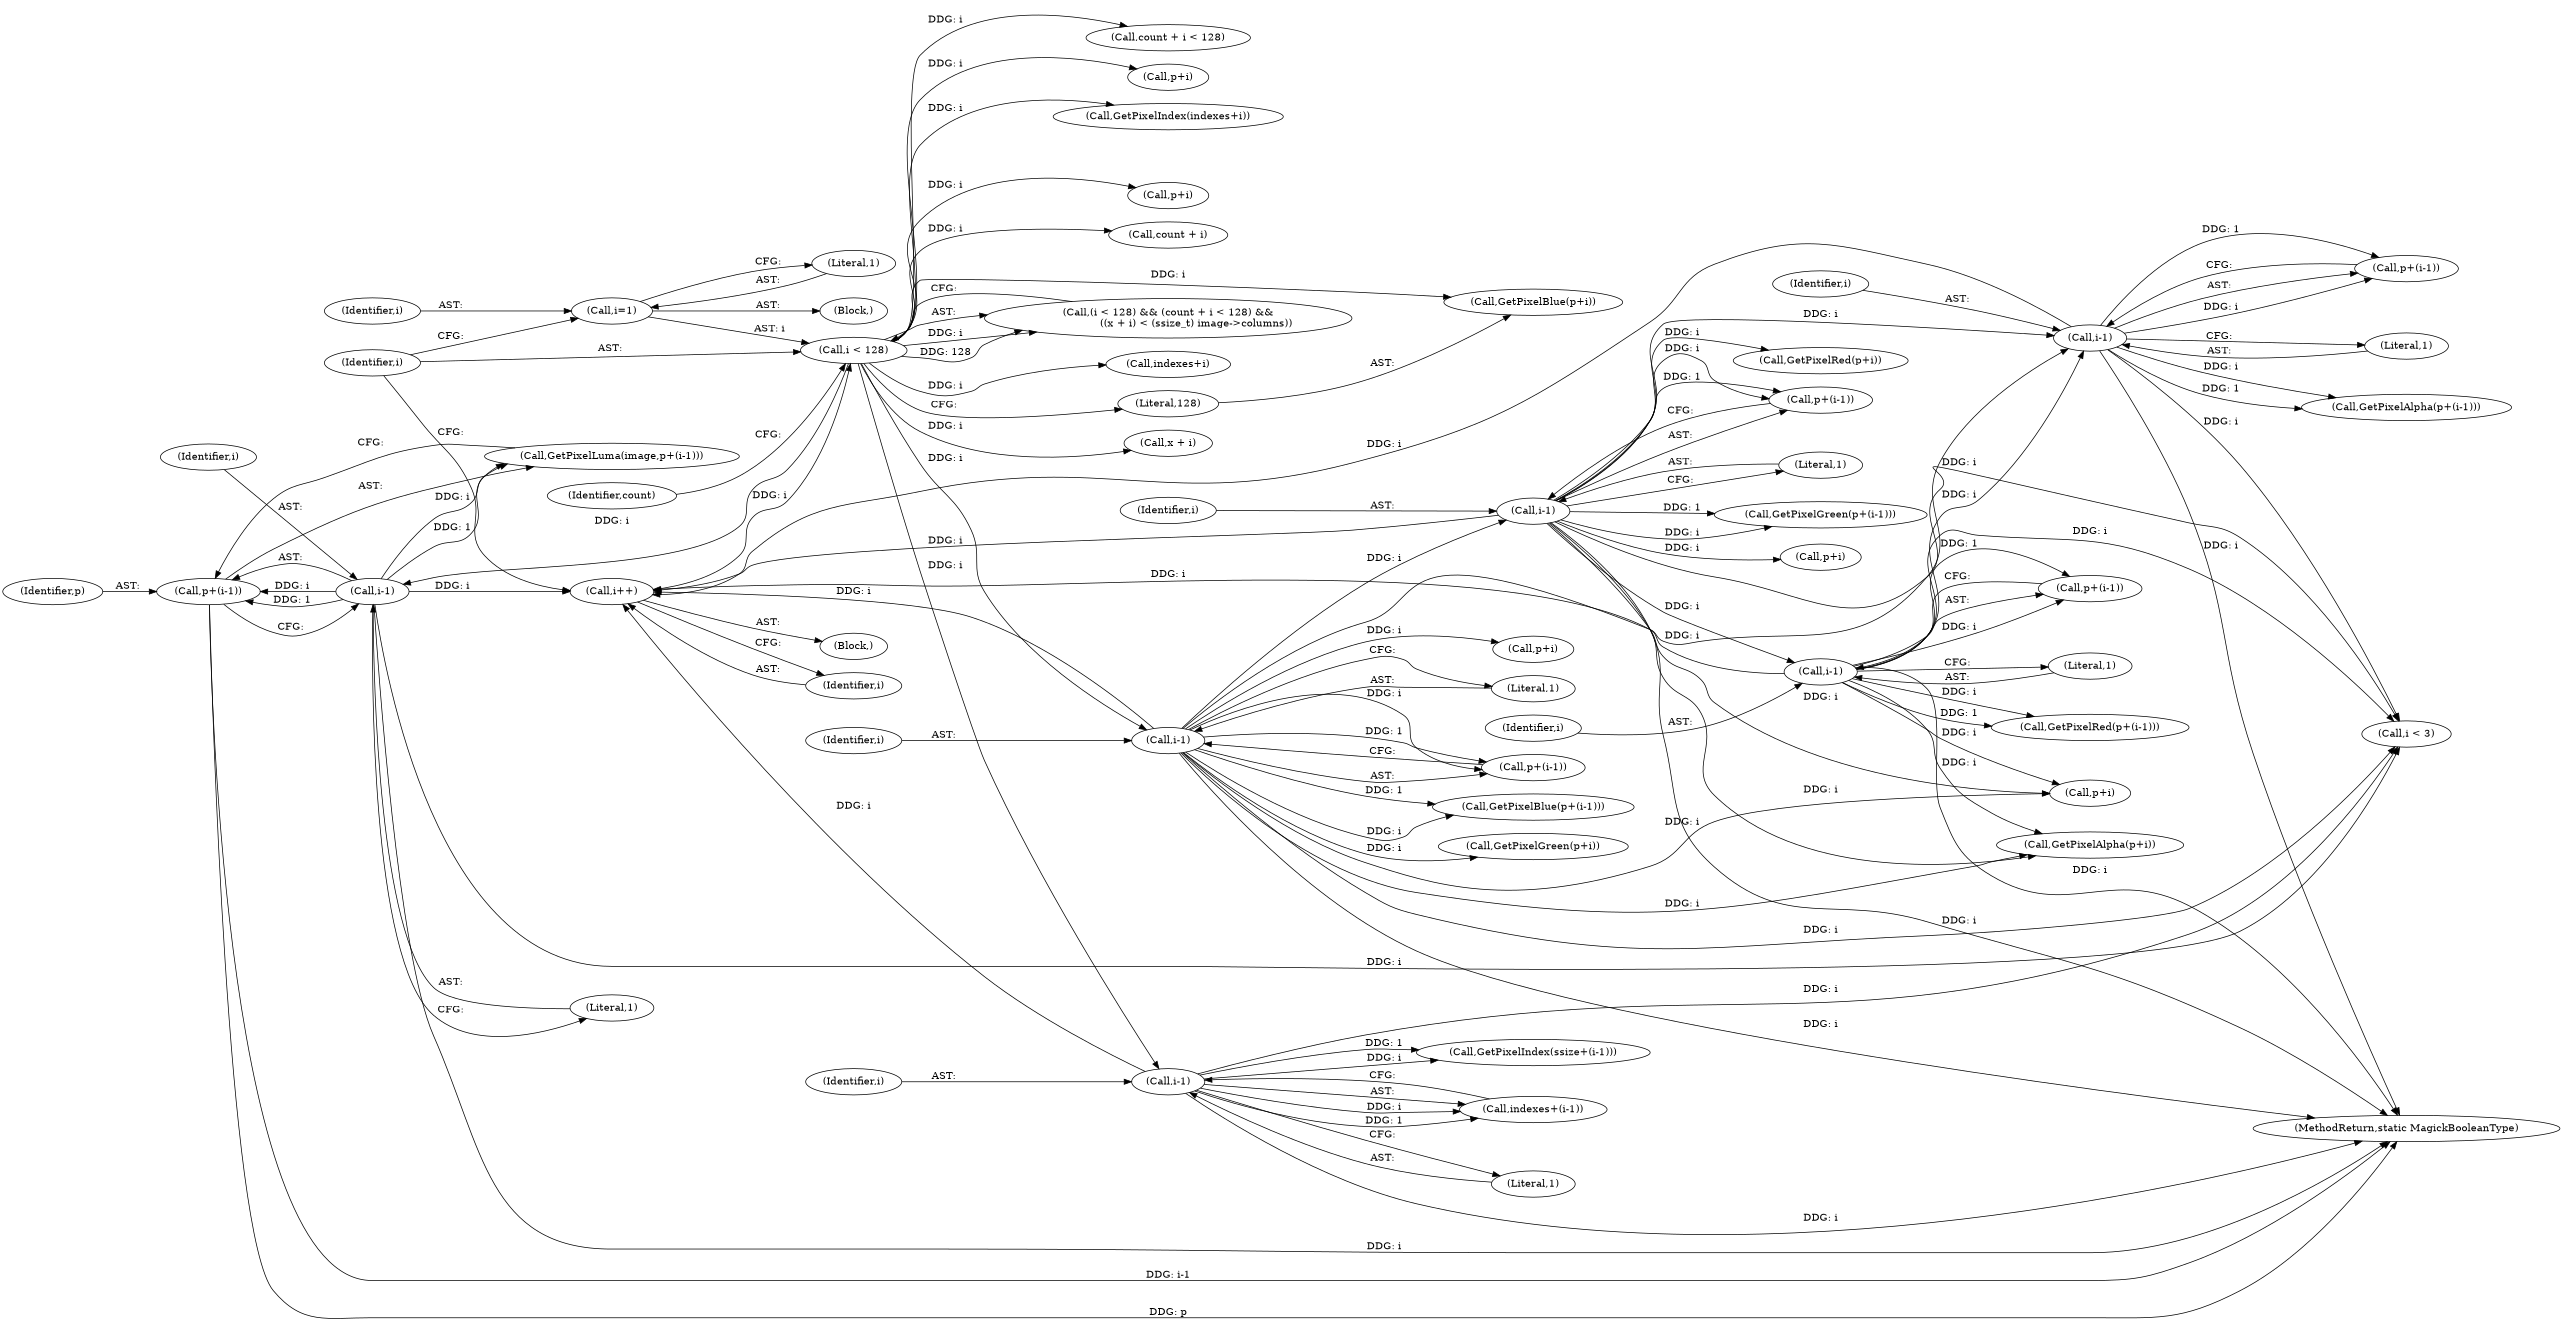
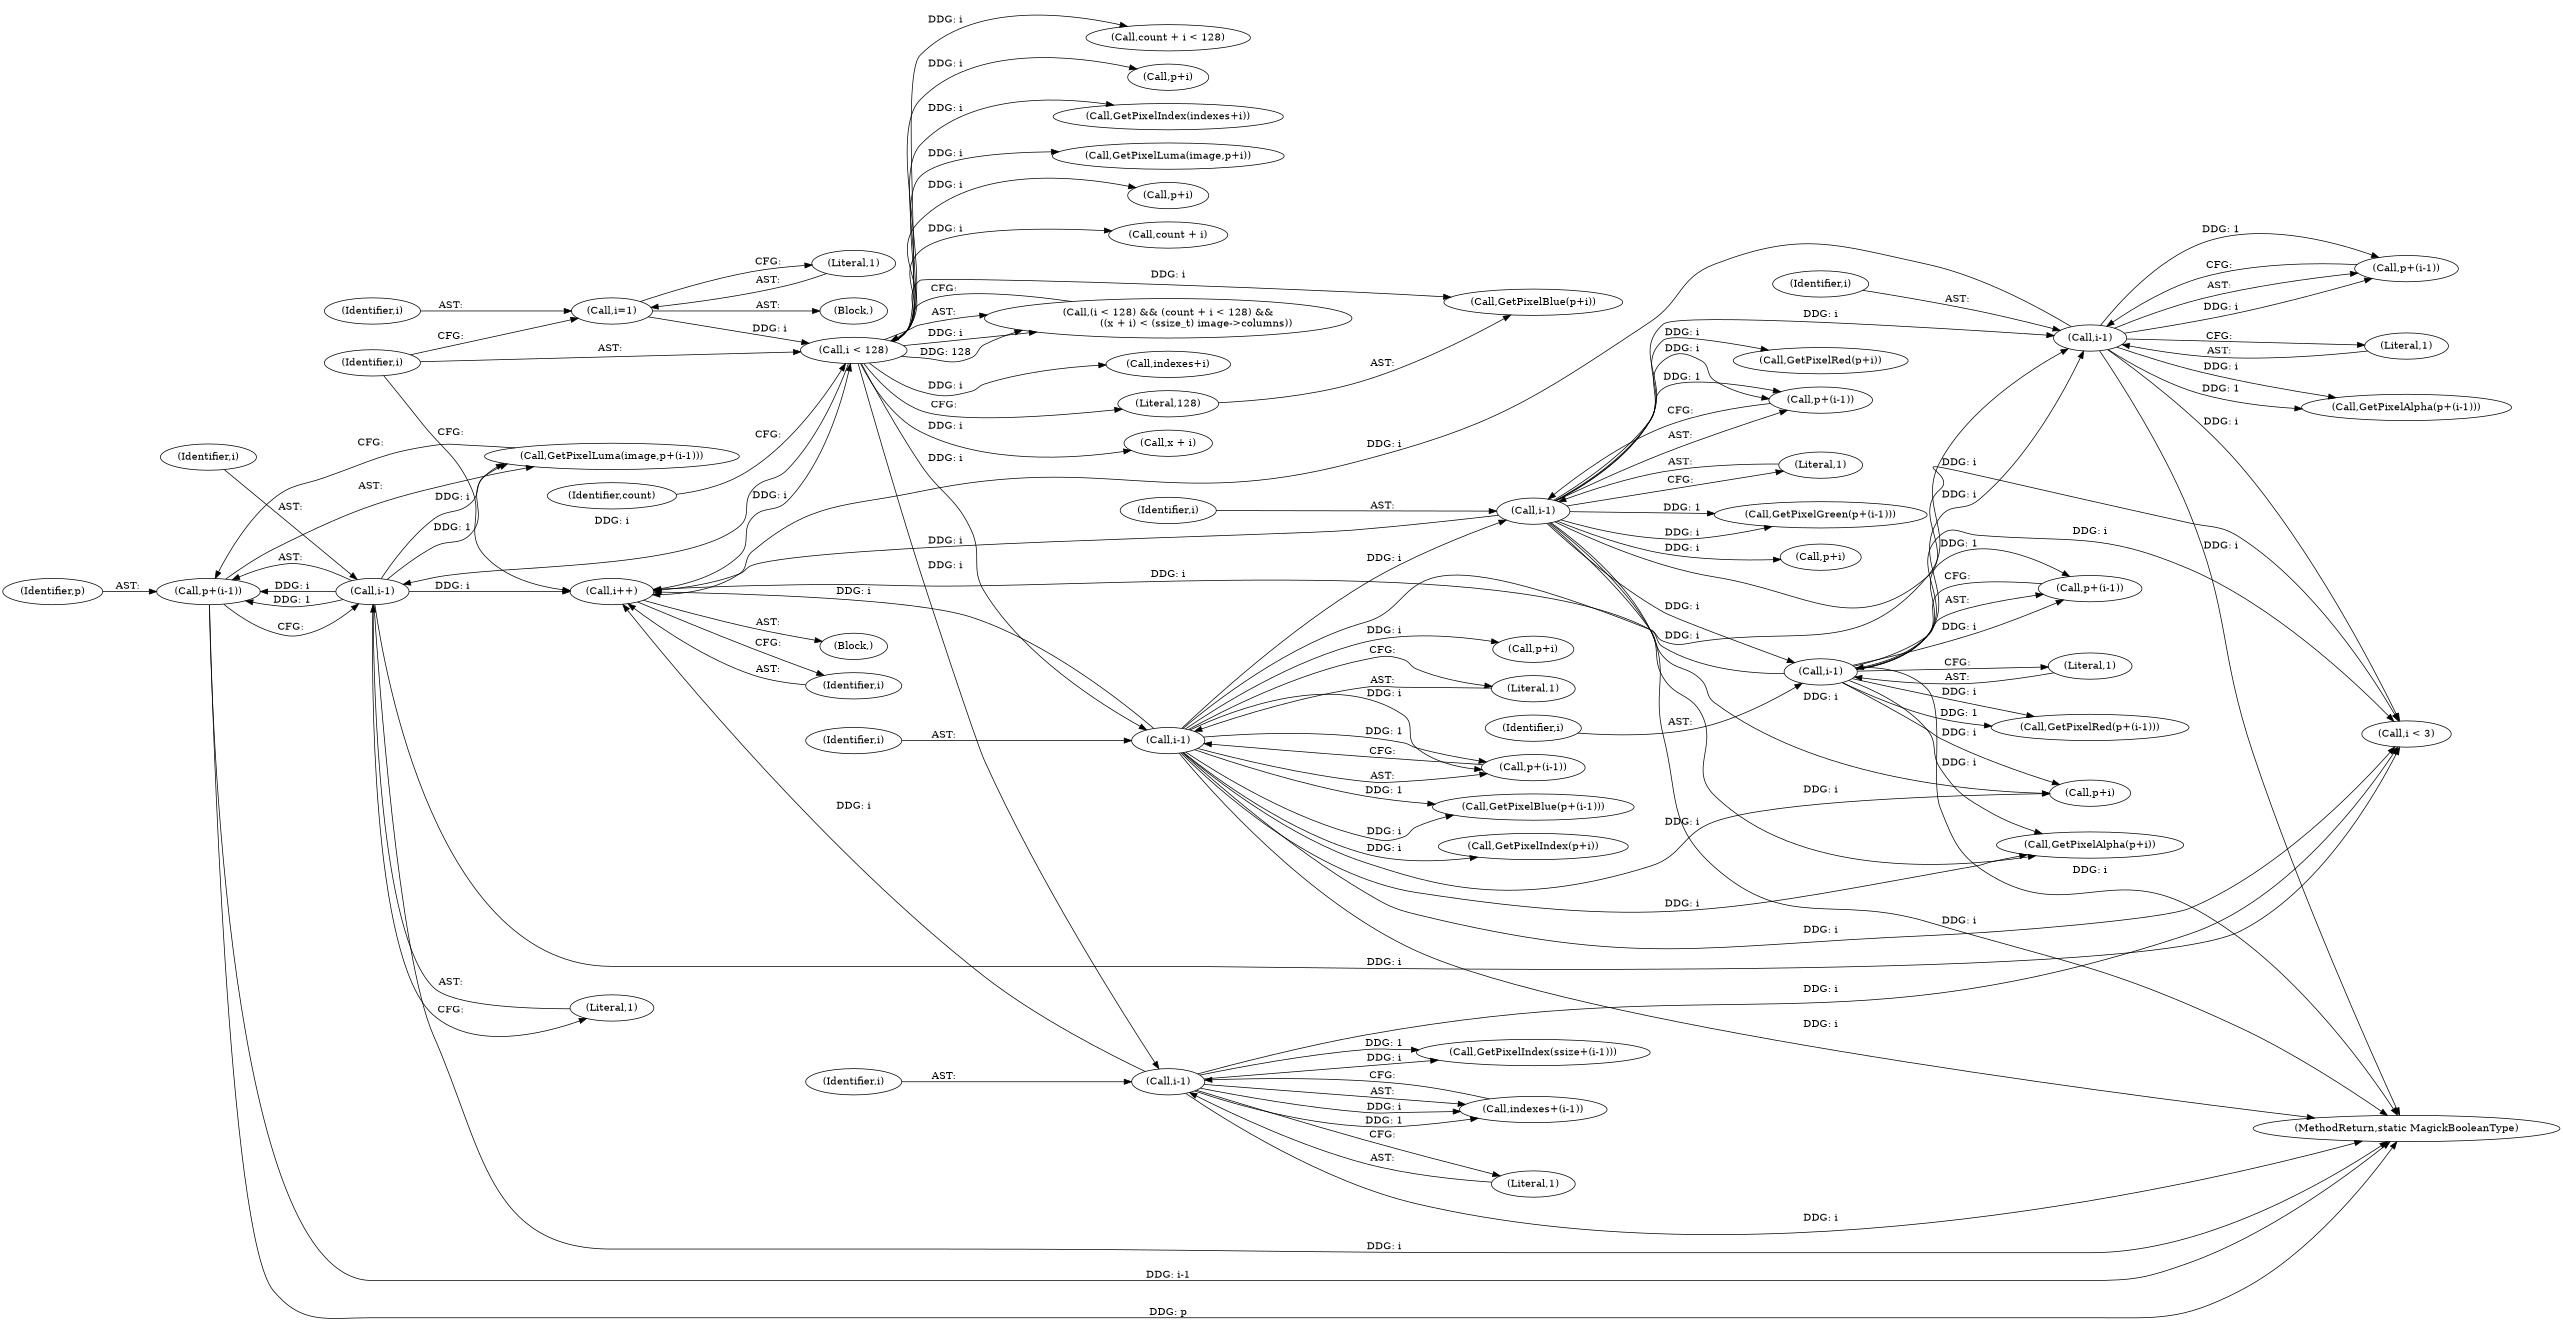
node "(Call,GetPixelLuma(image,p+i))": added
edge "(Call,i=1)" -> "(Call,i < 128)": label "AST: i" -> "DDG: i"
node "(Call,GetPixelGreen(p+i))": label "(Call,GetPixelGreen(p+i))" -> "(Call,GetPixelIndex(p+i))"
